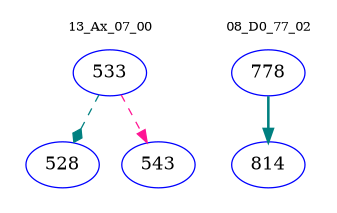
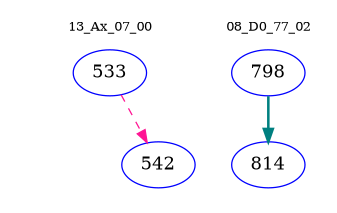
node "778": label "778" -> "798"
node "528": removed
node "543": label "543" -> "542"
